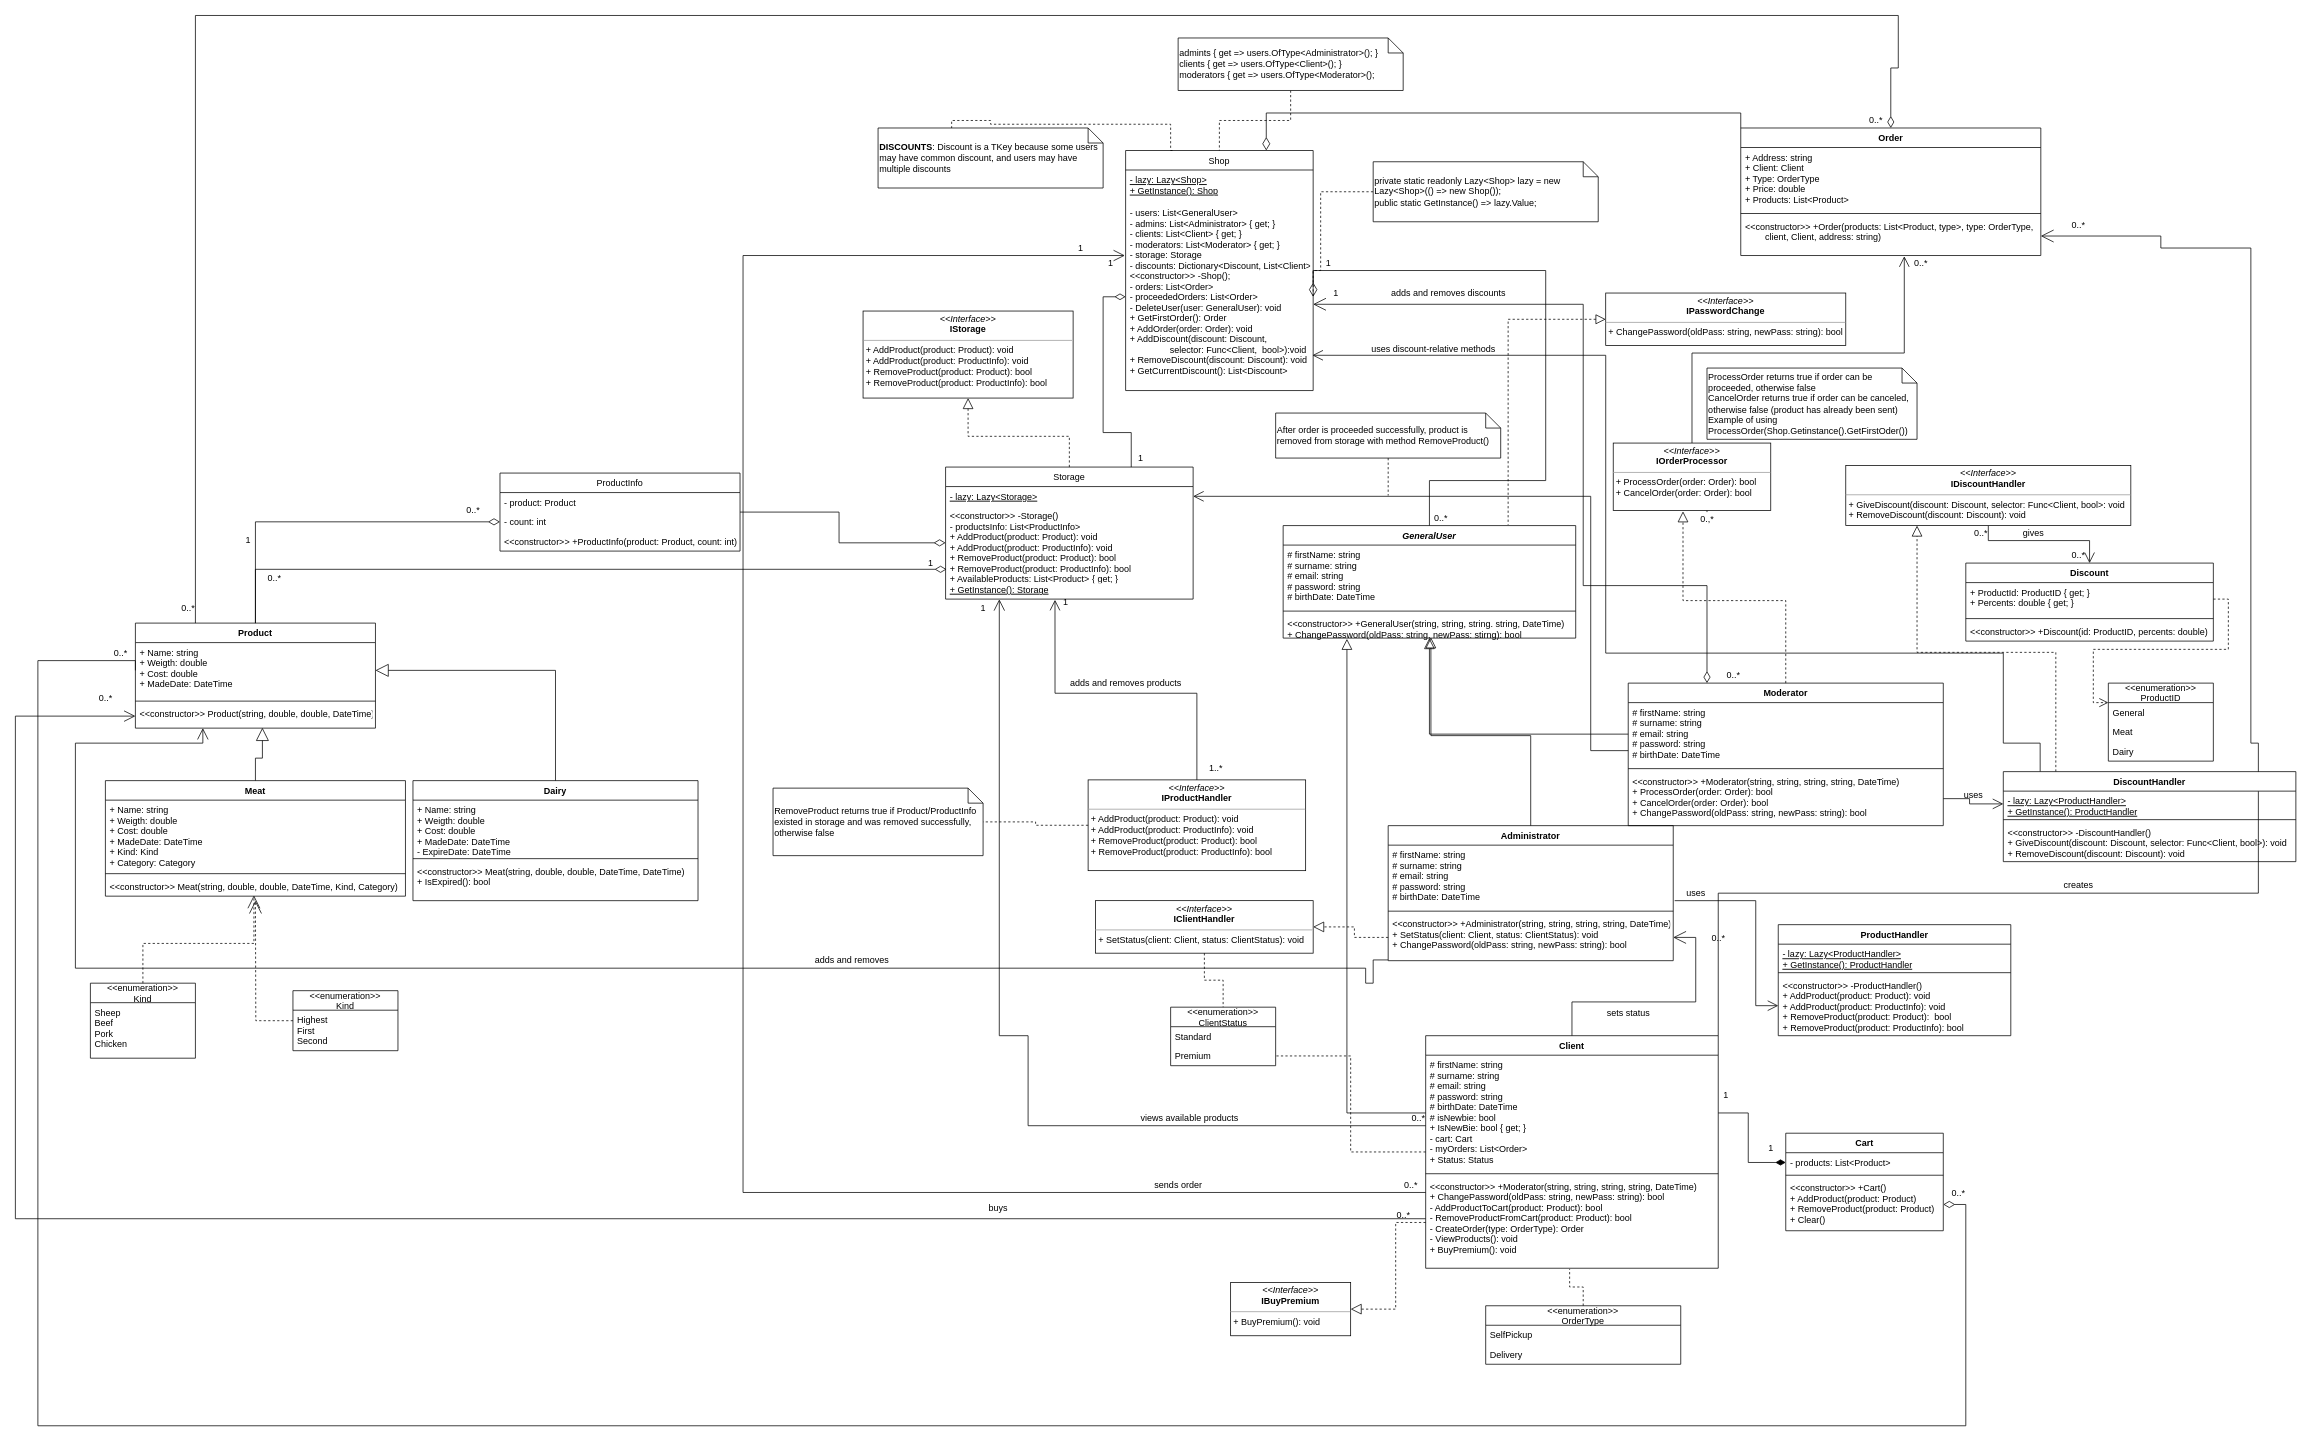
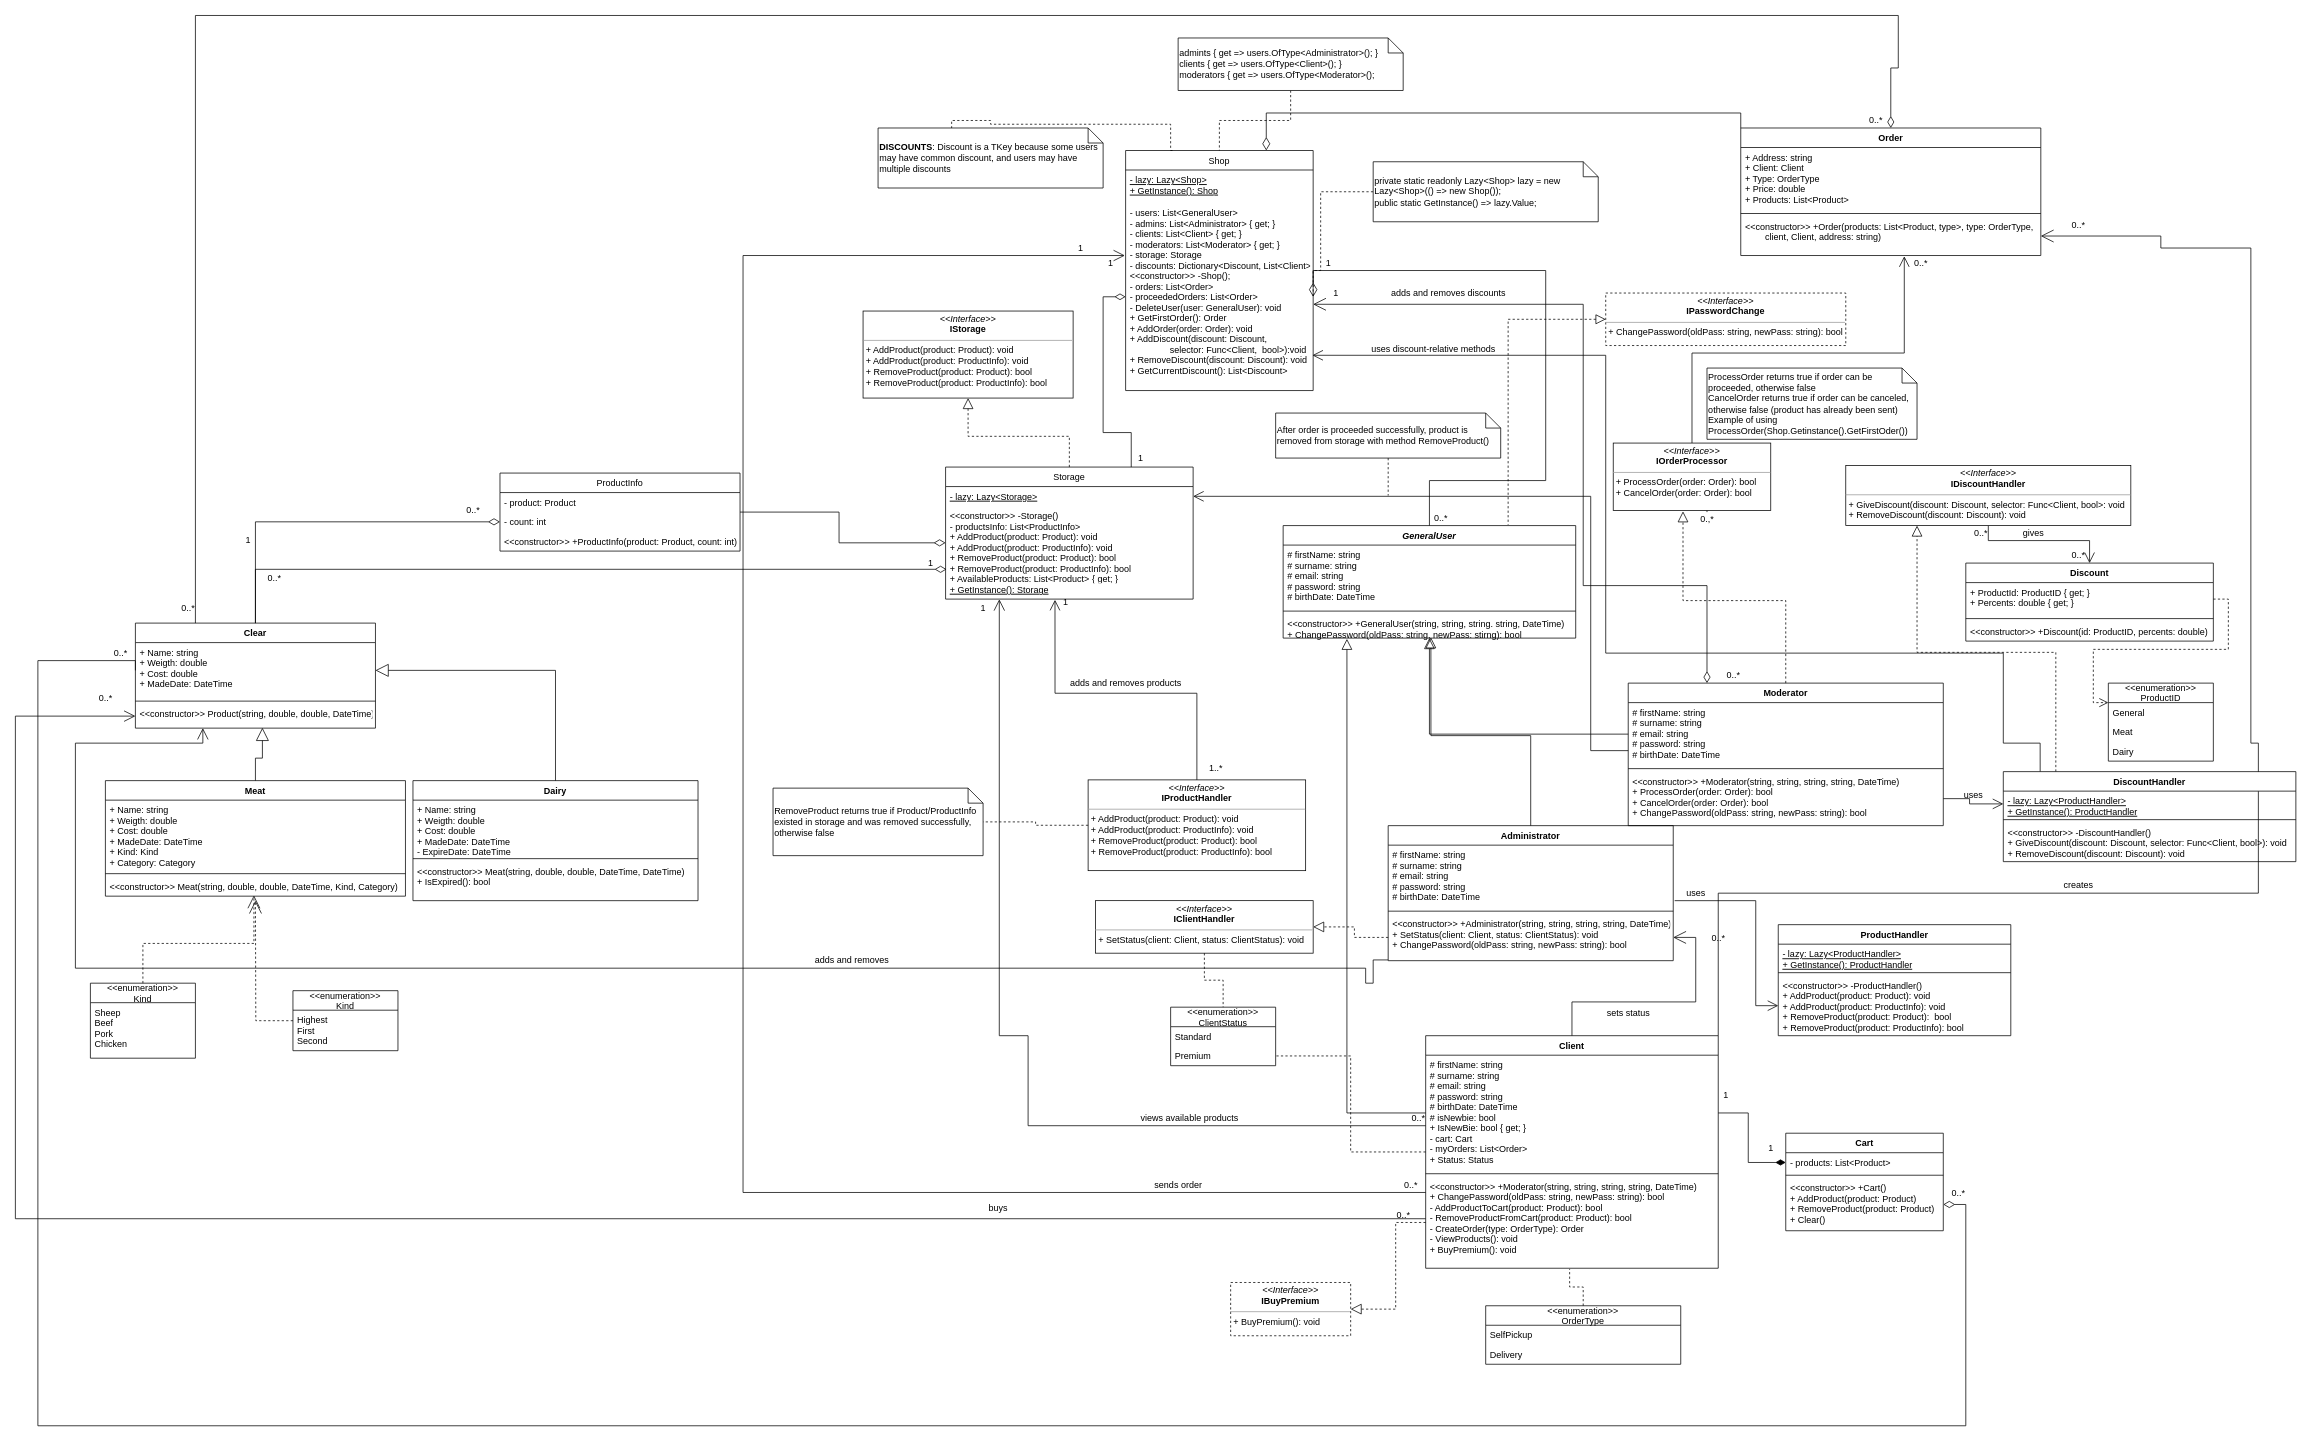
node "<<Interface>> IPasswordChange + ChangePassword(oldPass: string, newPass: string): bool": style solid -> dashed
node "Product": label "Product" -> "Clear"
node "<<Interface>> IBuyPremium + BuyPremium(): void": style solid -> dashed
